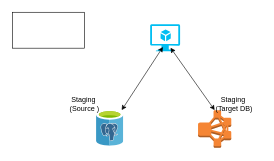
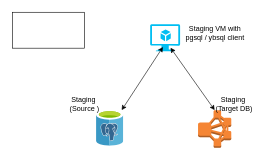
node "Staging VM with pgsql / ybsql client": added
